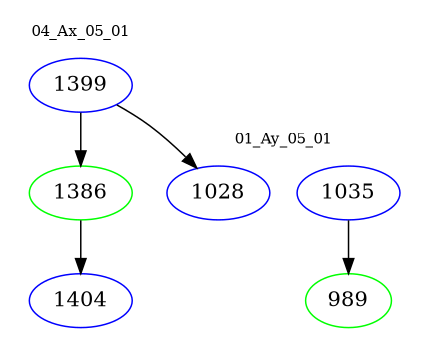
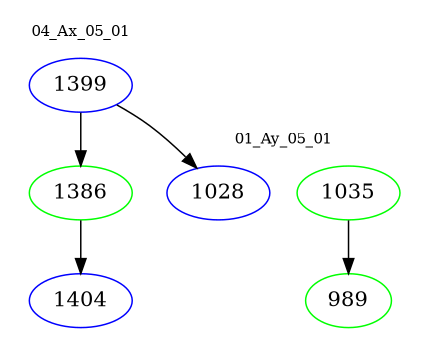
node "1035": color blue -> green
